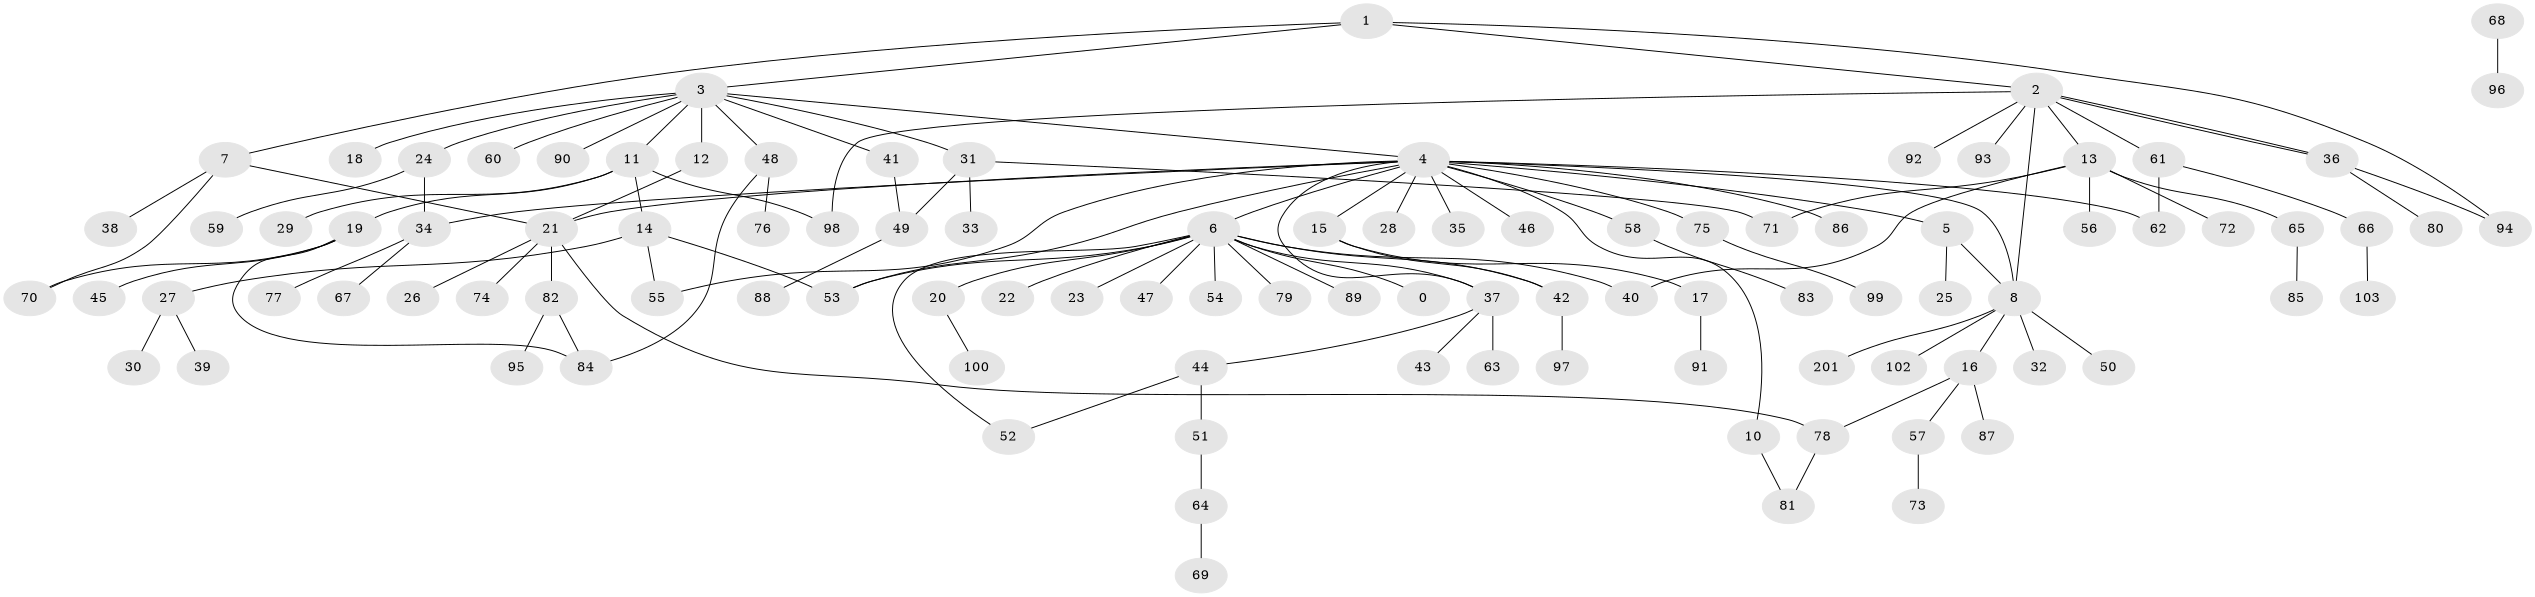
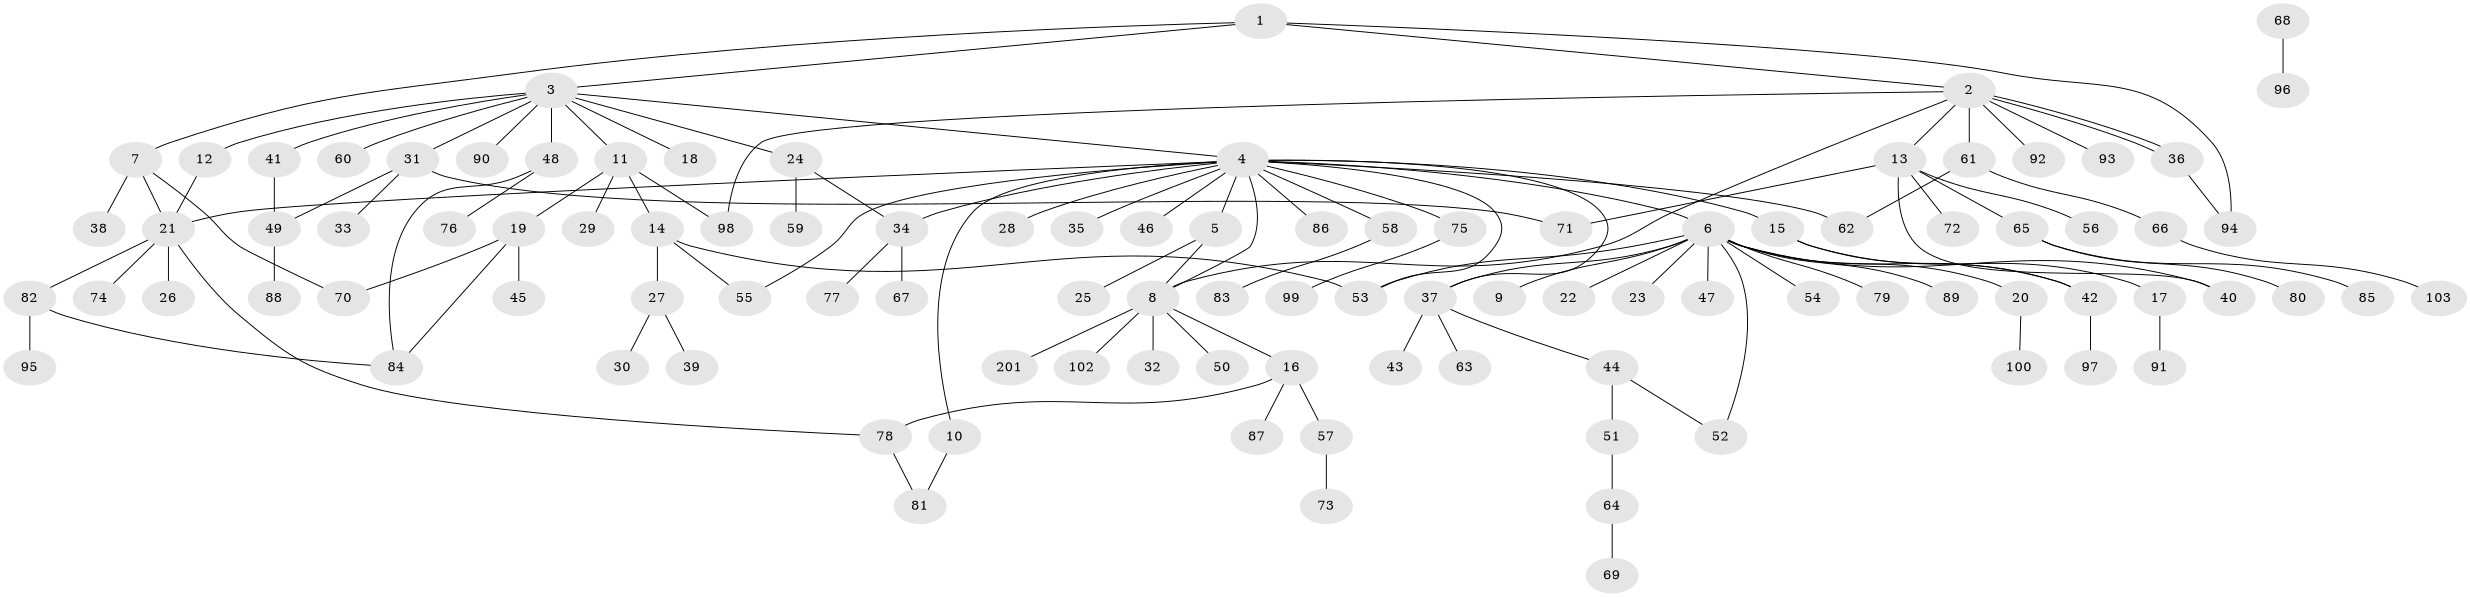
edge "36" -- "80": now "65" -- "80"
node "0": label "0" -> "9"
